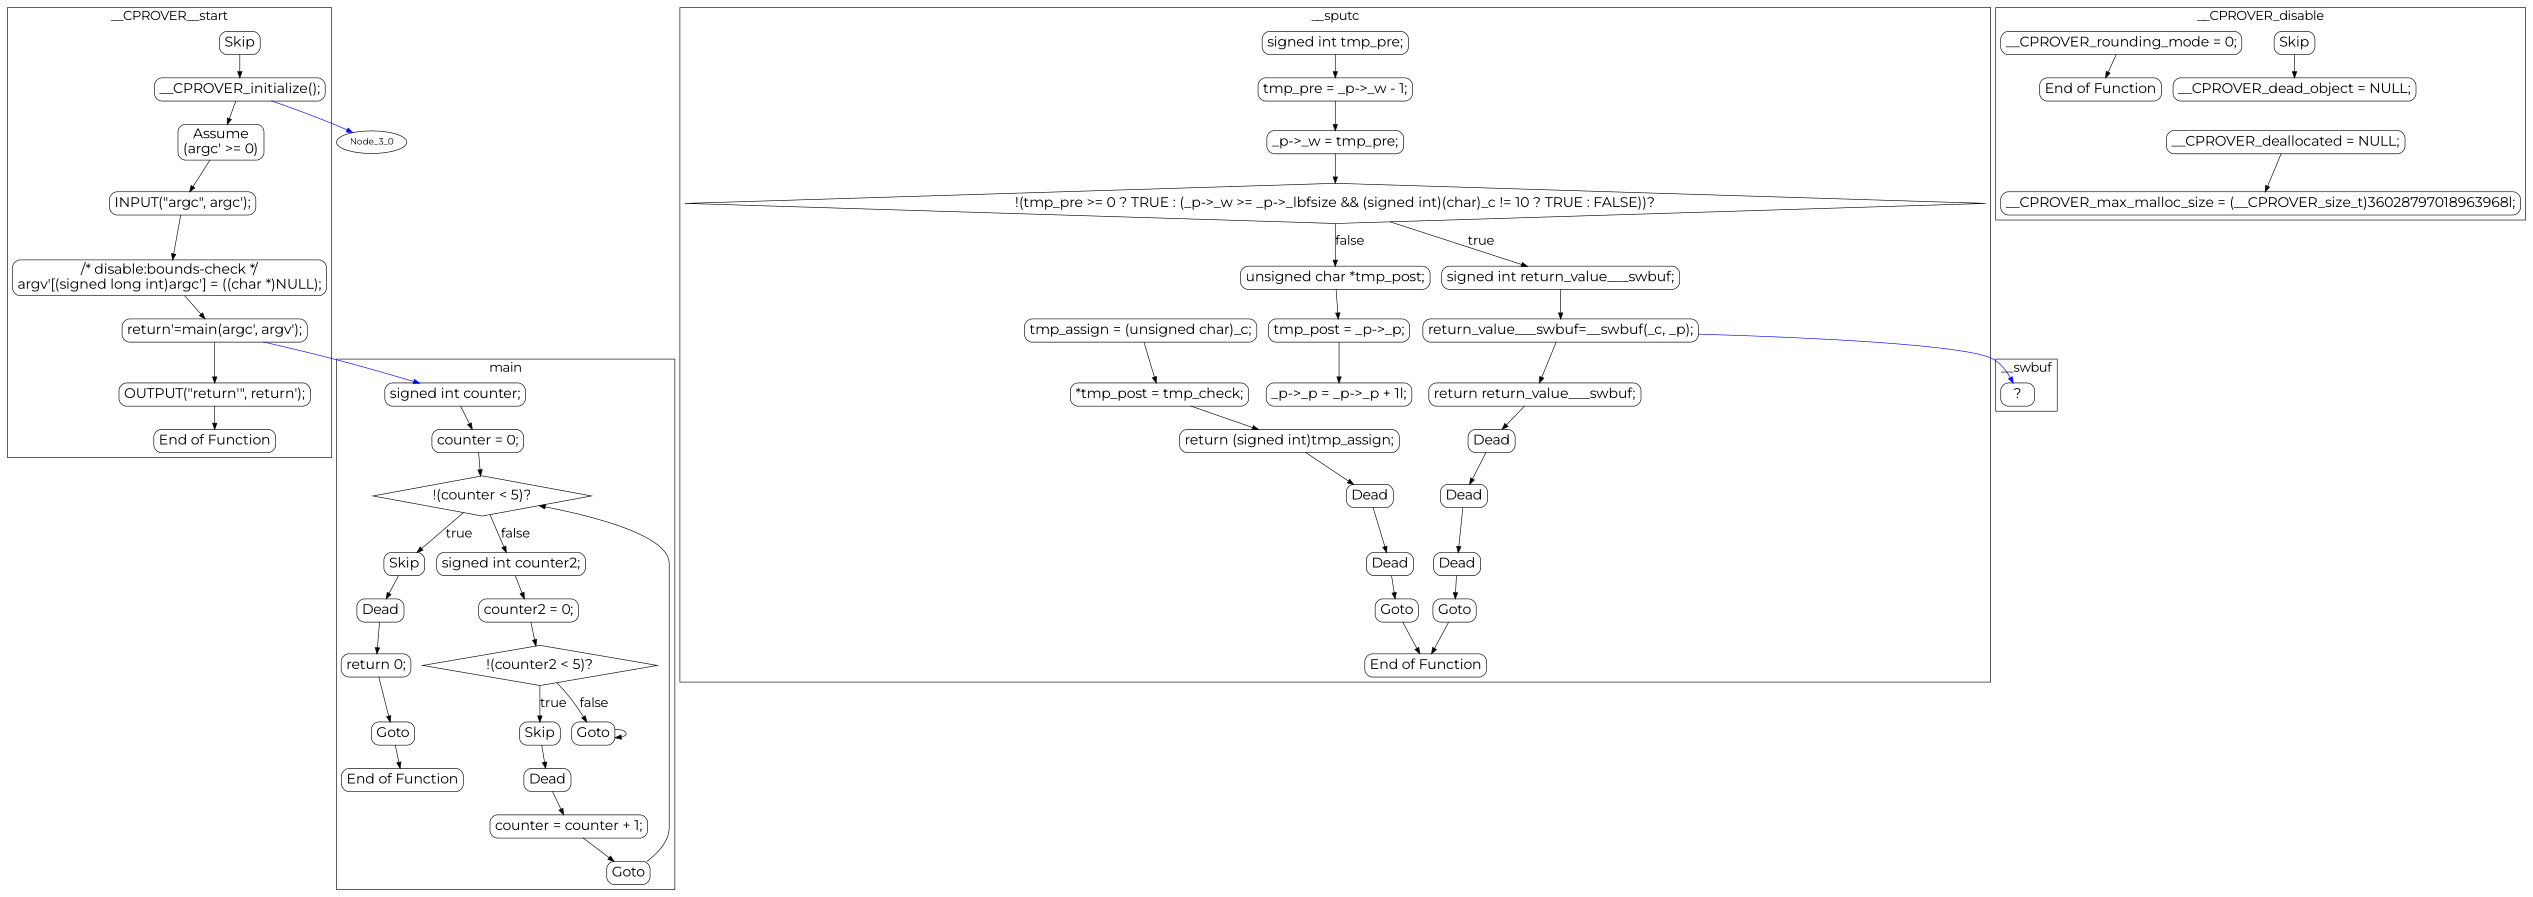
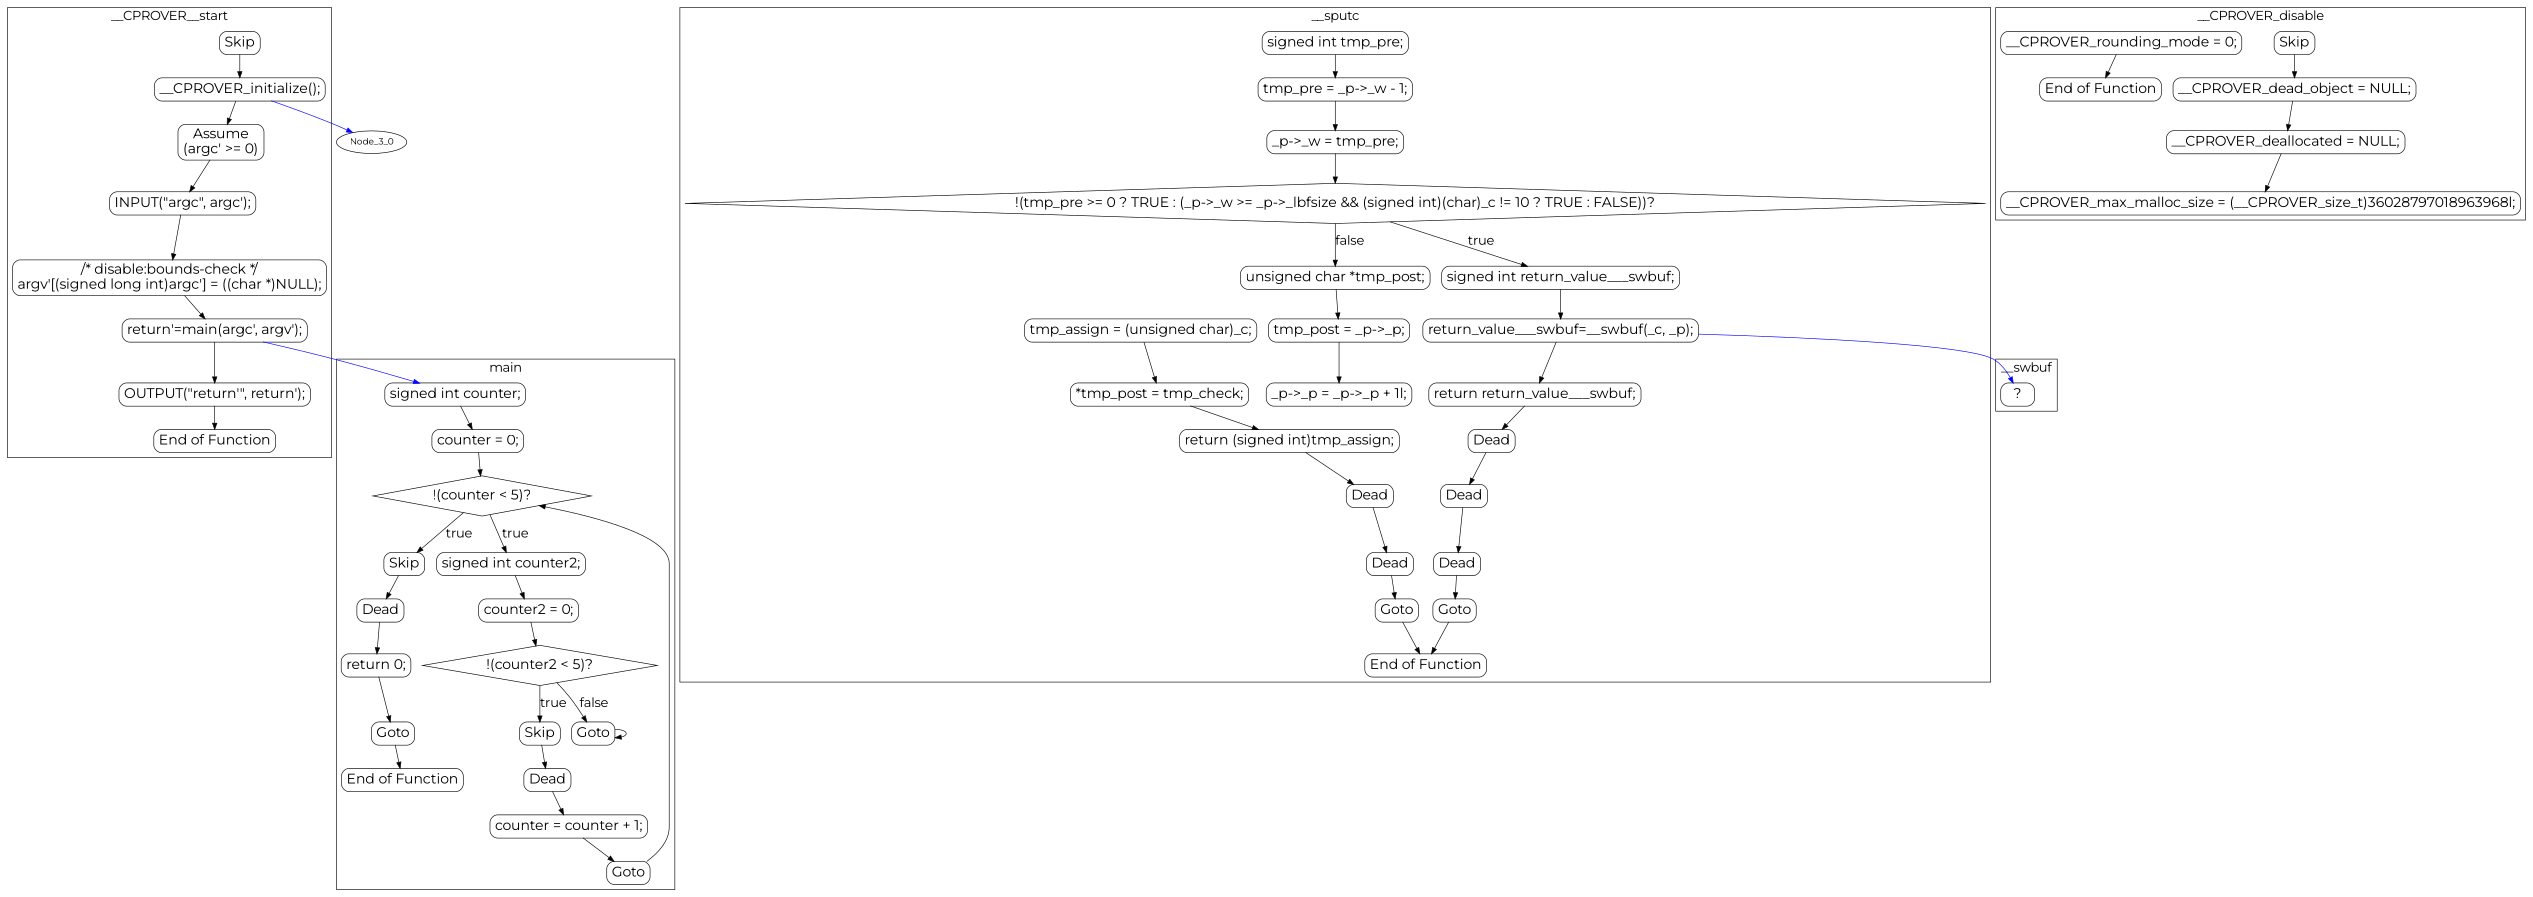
edge "__CPROVER_dead_object = NULL;" -> "__CPROVER_deallocated = NULL;": added
edge "!(counter < 5)?" -> "signed int counter2;": label "false" -> "true"
